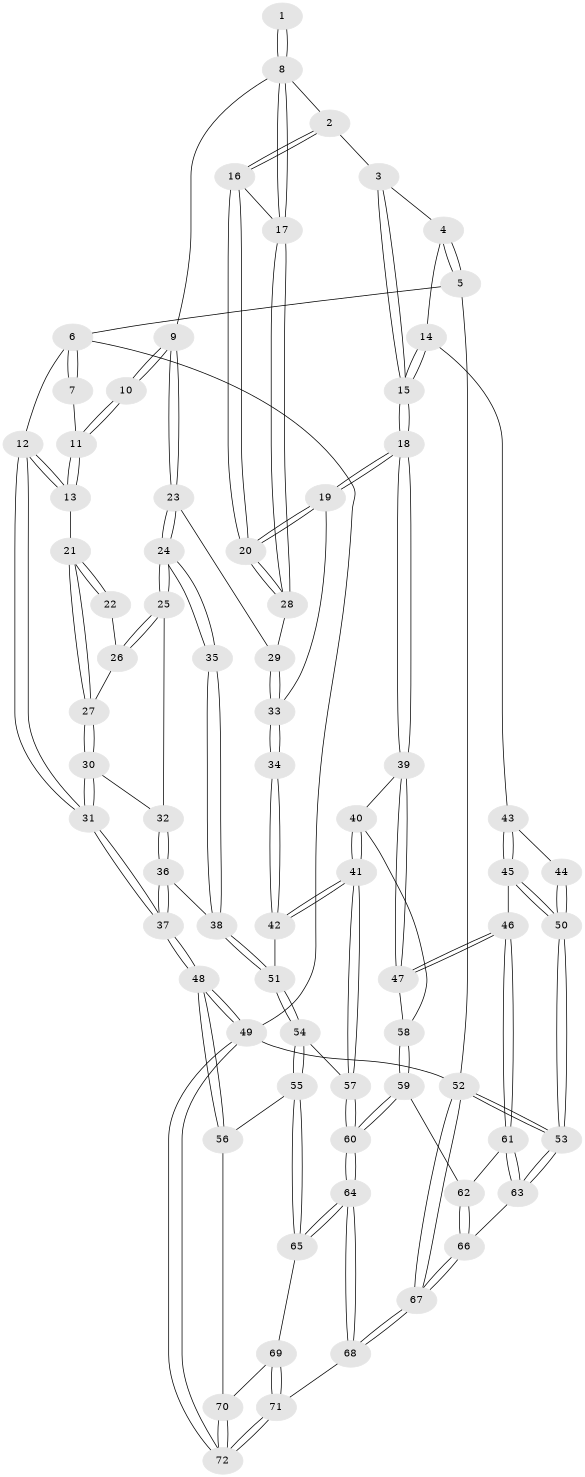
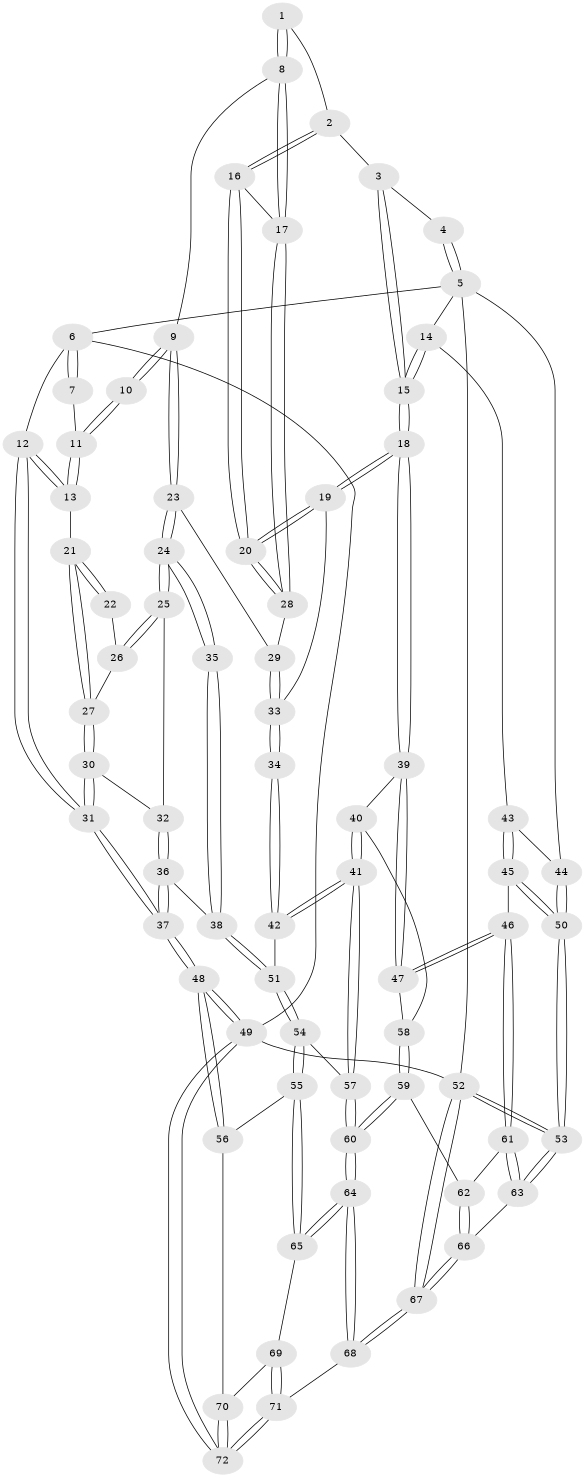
edge "8" -- "2": now "1" -- "2"
edge "4" -- "14": now "5" -- "14"
edge "5" -- "44": added
